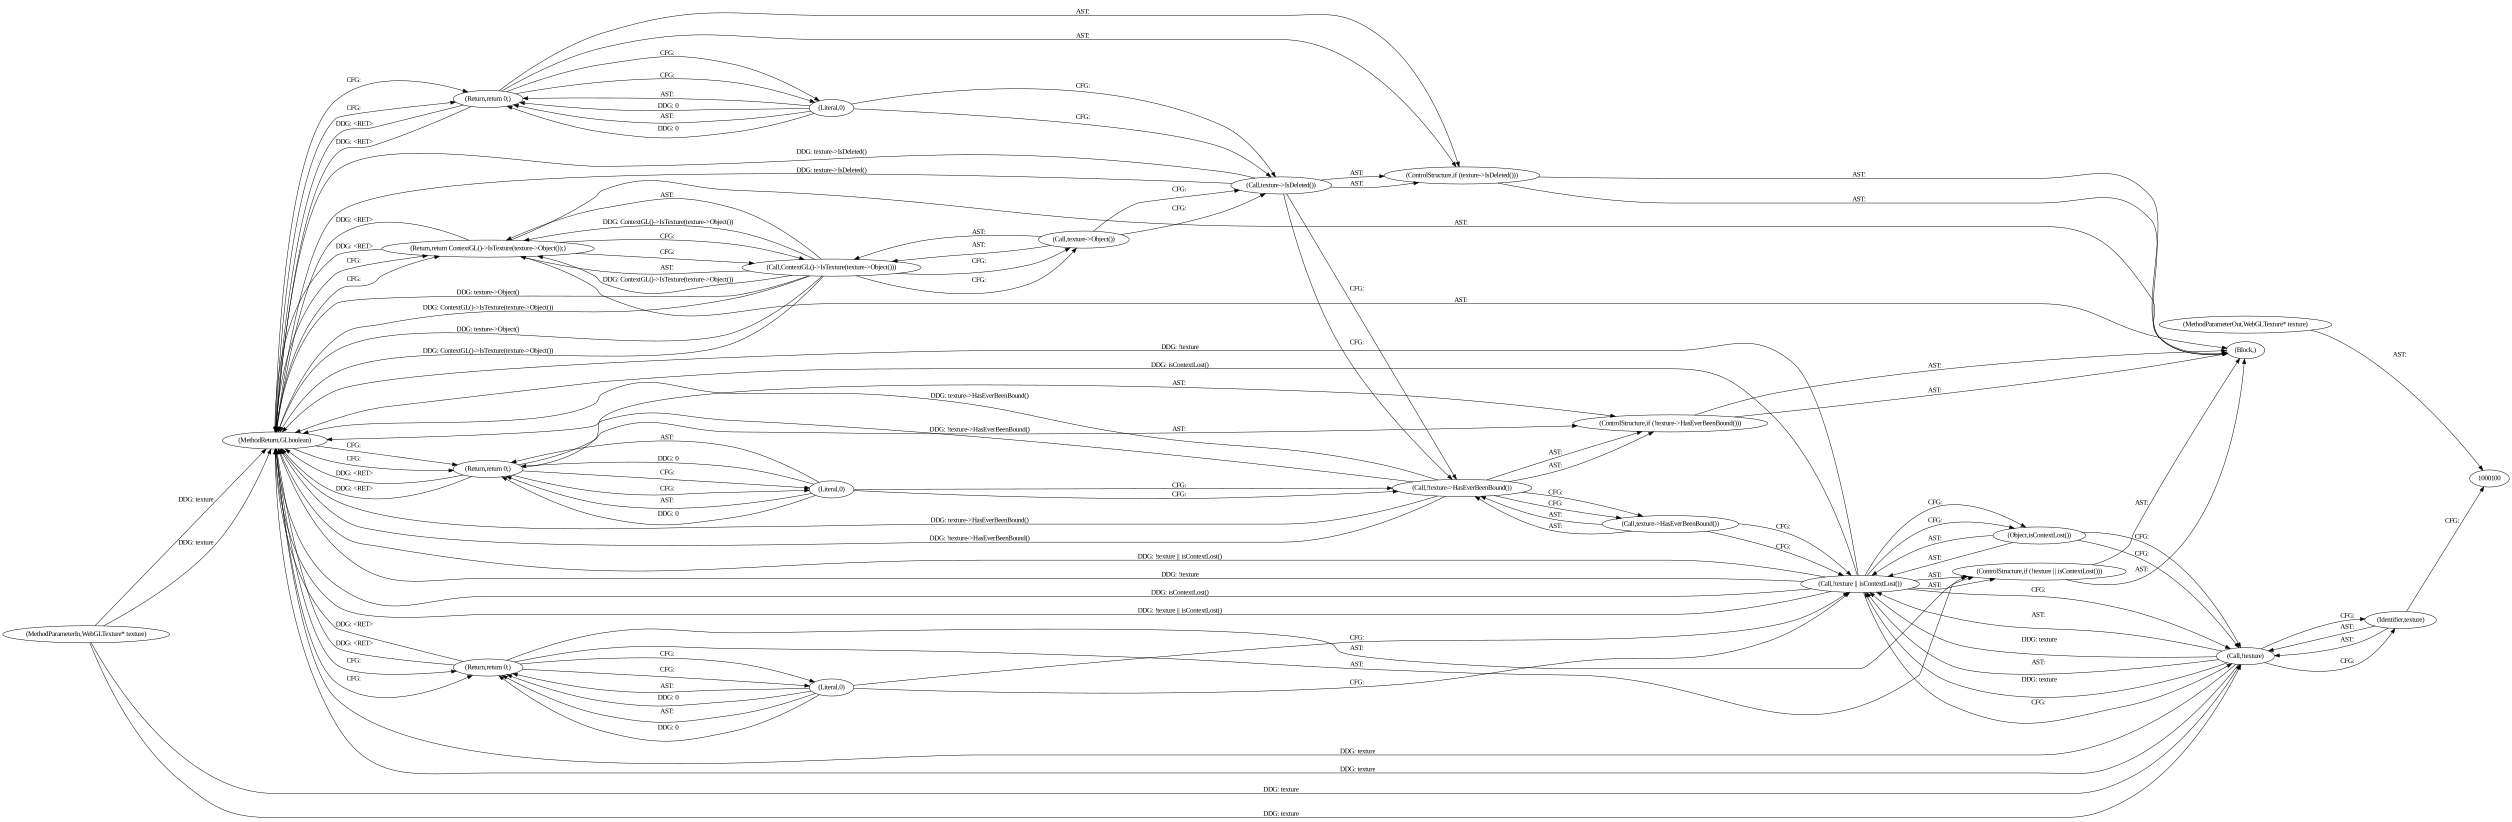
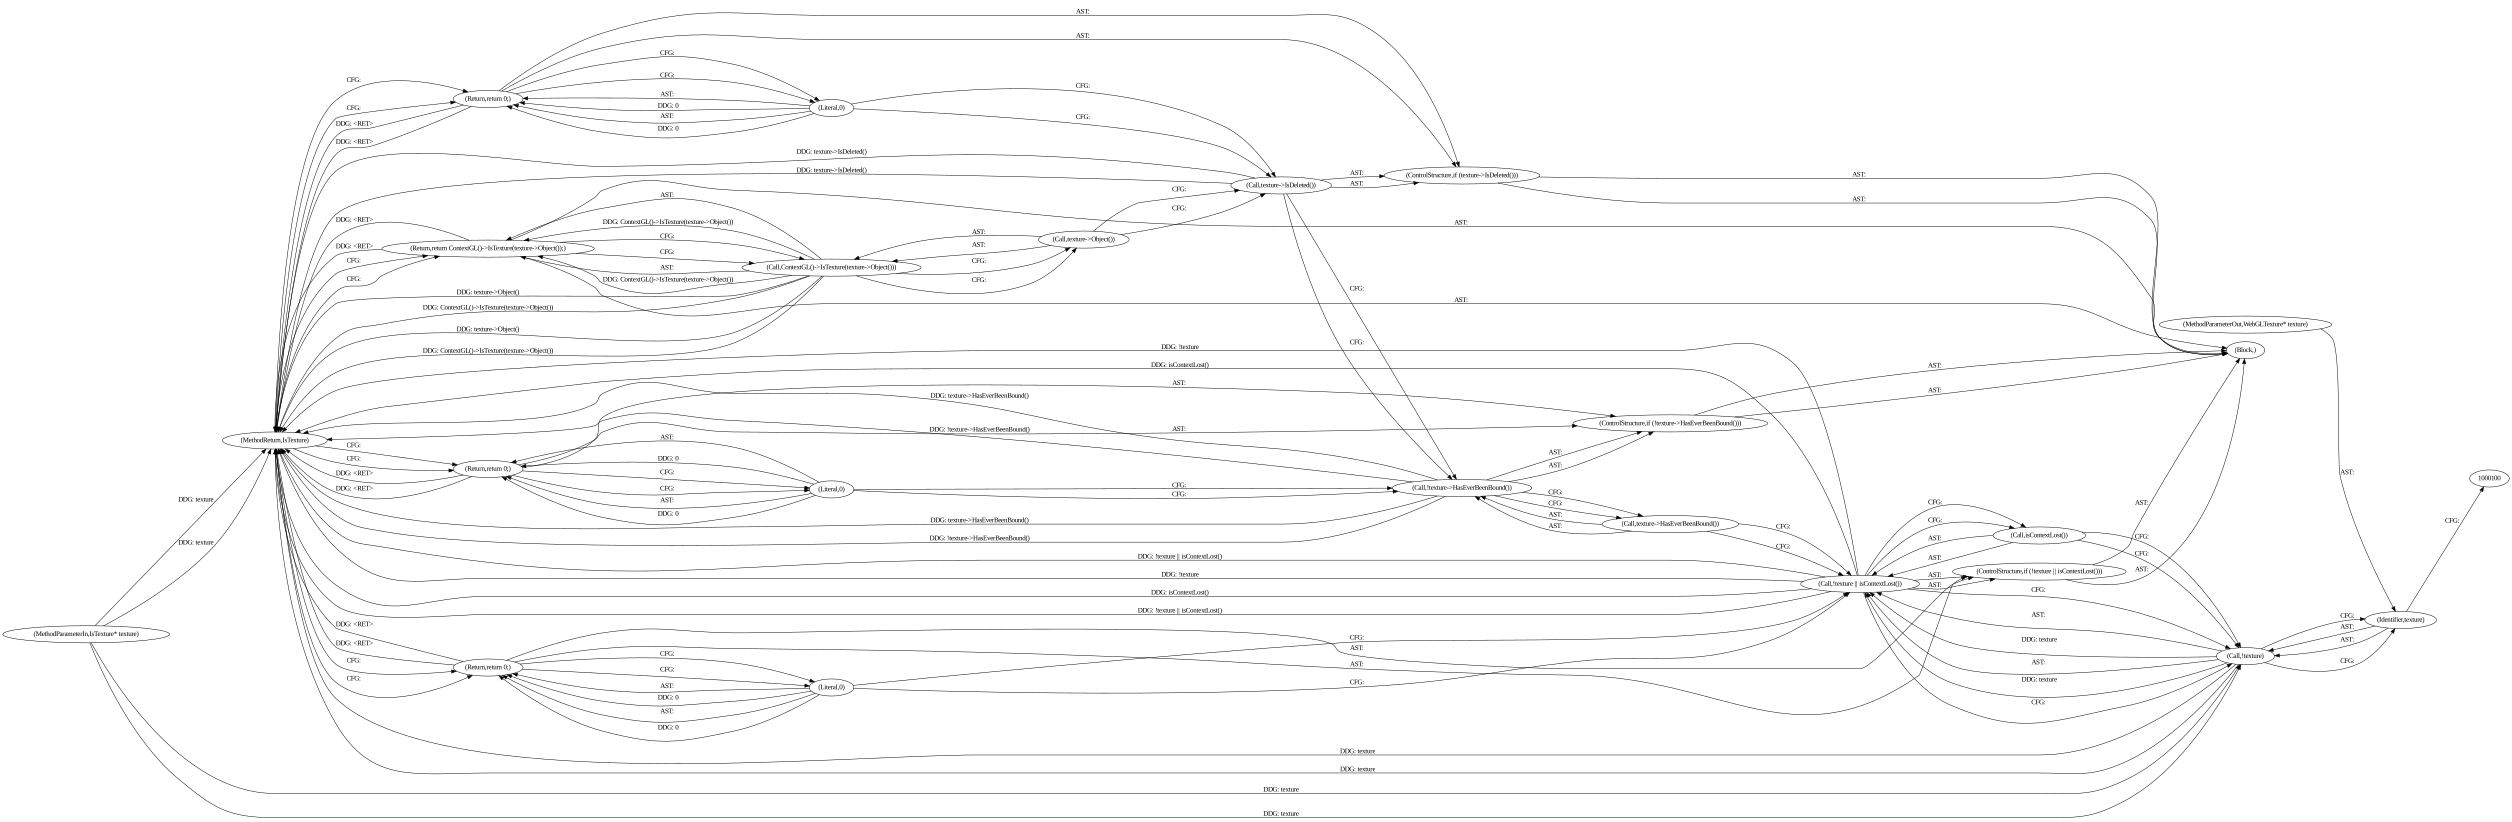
edge "(MethodParameterOut,WebGLTexture* texture)" -> "1000100": now "(MethodParameterOut,WebGLTexture* texture)" -> "(Identifier,texture)"
node "(MethodReturn,GLboolean)": label "(MethodReturn,GLboolean)" -> "(MethodReturn,IsTexture)"
node "(Object,isContextLost())": label "(Object,isContextLost())" -> "(Call,isContextLost())"
node "(MethodParameterIn,WebGLTexture* texture)": label "(MethodParameterIn,WebGLTexture* texture)" -> "(MethodParameterIn,IsTexture* texture)"
